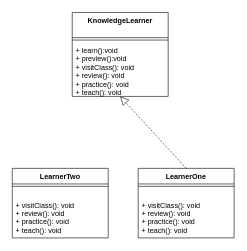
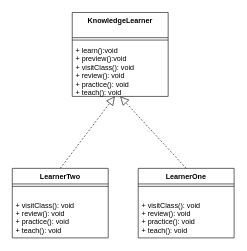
edge "LearnerTwo" -> "+ learn():void + preview():void + visitClass(): void + review(): void + practice(): void + teach(): void": added
